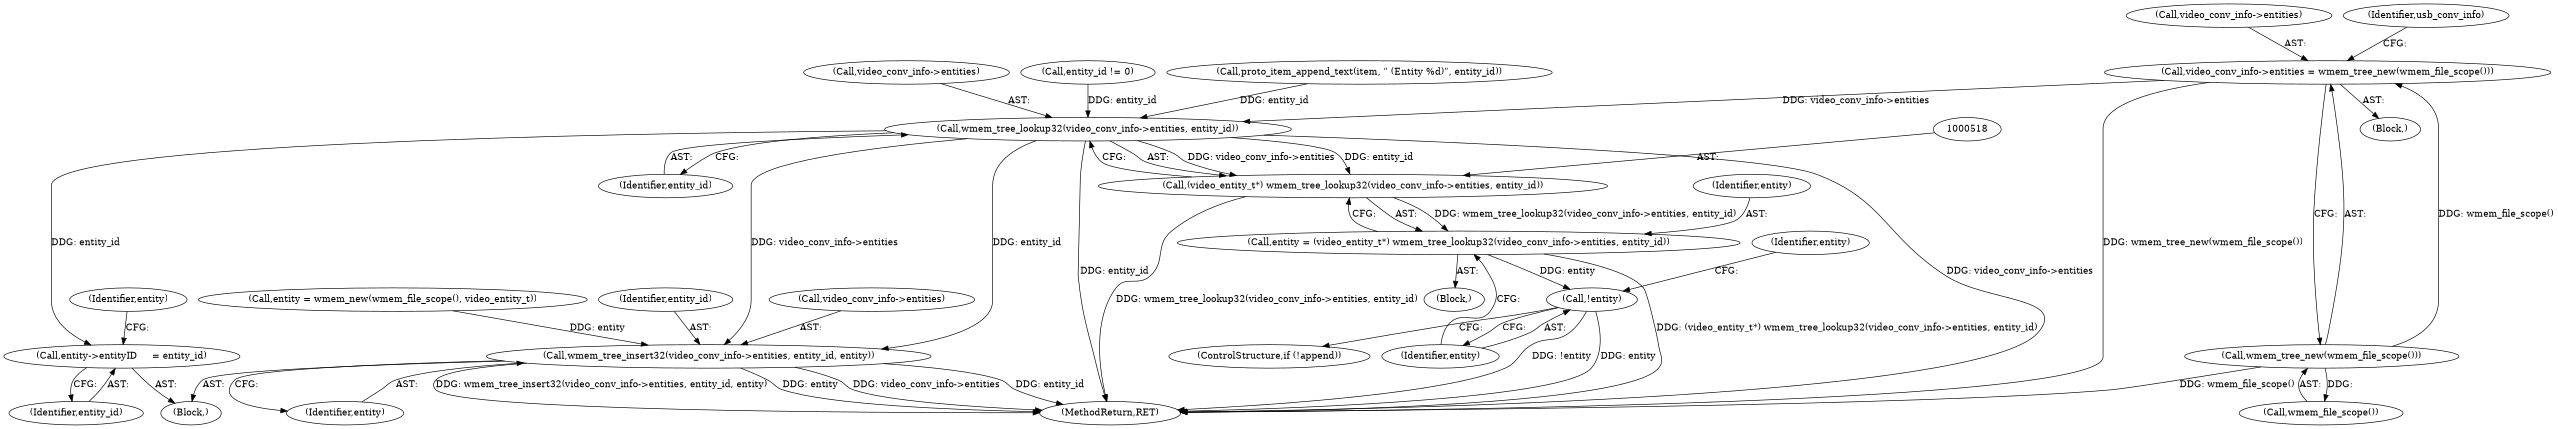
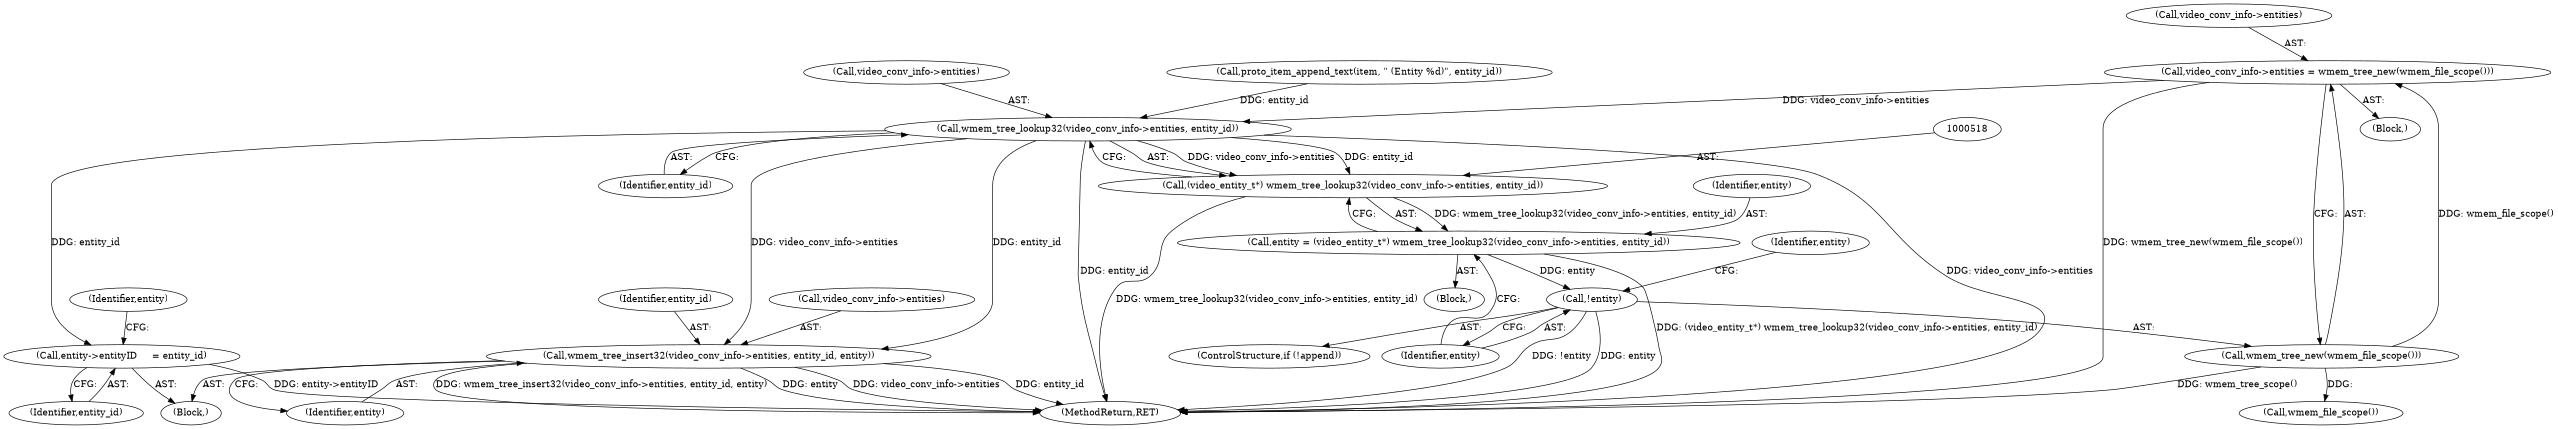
node "(Identifier,usb_conv_info)": removed
node "(Call,entity_id != 0)": removed
node "(Call,entity = wmem_new(wmem_file_scope(), video_entity_t))": removed
edge "(Call,!entity)" -> "(ControlStructure,if (!append))": label "CFG: " -> "AST: "
edge "(Call,wmem_tree_new(wmem_file_scope()))" -> "(MethodReturn,RET)": label "DDG: wmem_file_scope()" -> "DDG: wmem_tree_scope()"
edge "(Call,wmem_file_scope())" -> "(Call,wmem_tree_new(wmem_file_scope()))": now "(Call,!entity)" -> "(Call,wmem_tree_new(wmem_file_scope()))"
edge "(Call,entity->entityID     = entity_id)" -> "(MethodReturn,RET)": added, label "DDG: entity->entityID"
